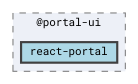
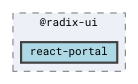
cluster "@portal-ui": label "@portal-ui" -> "@radix-ui"
